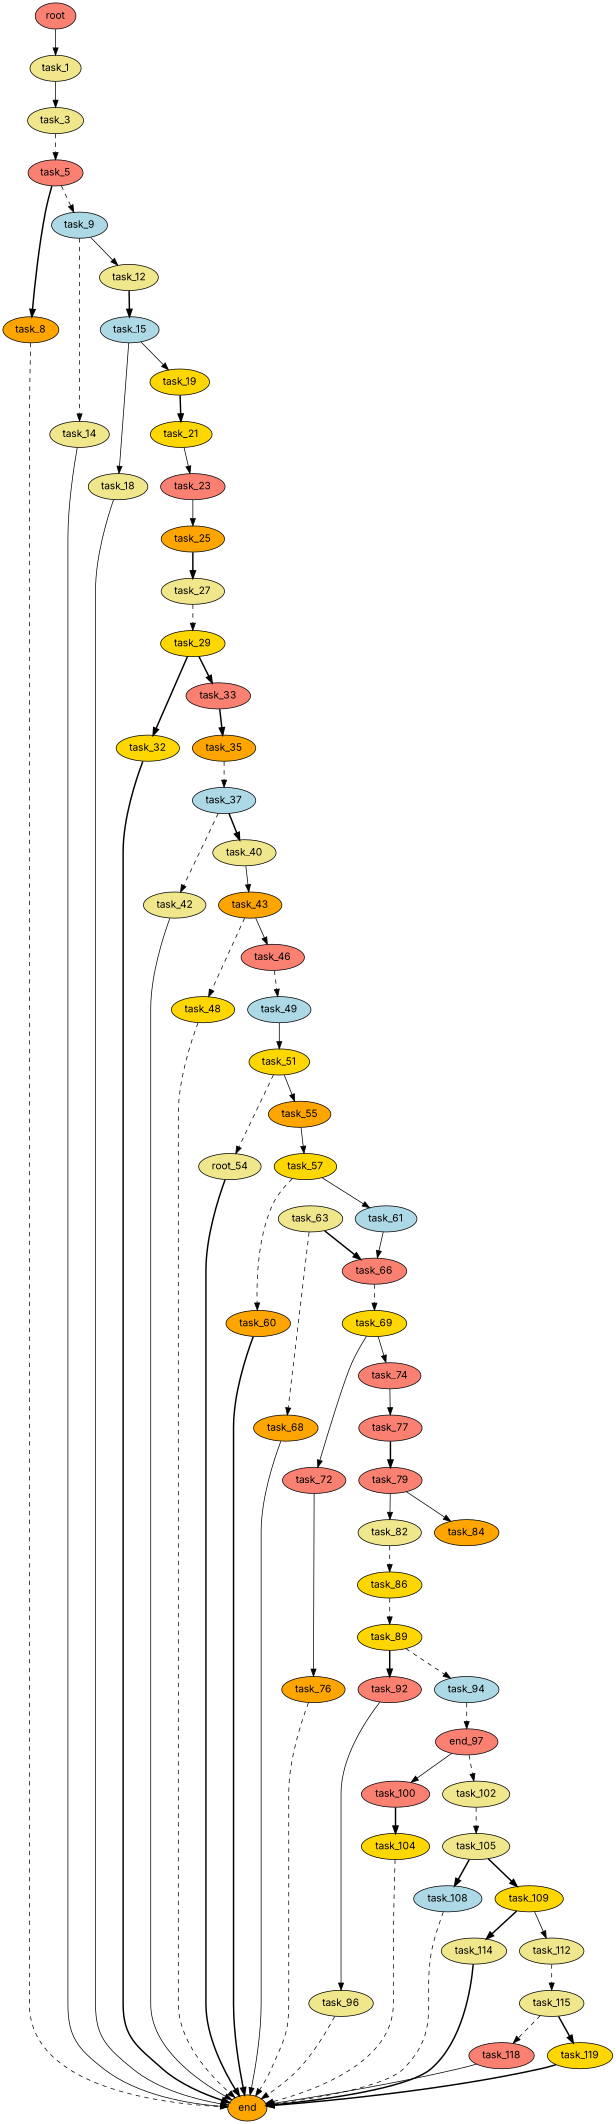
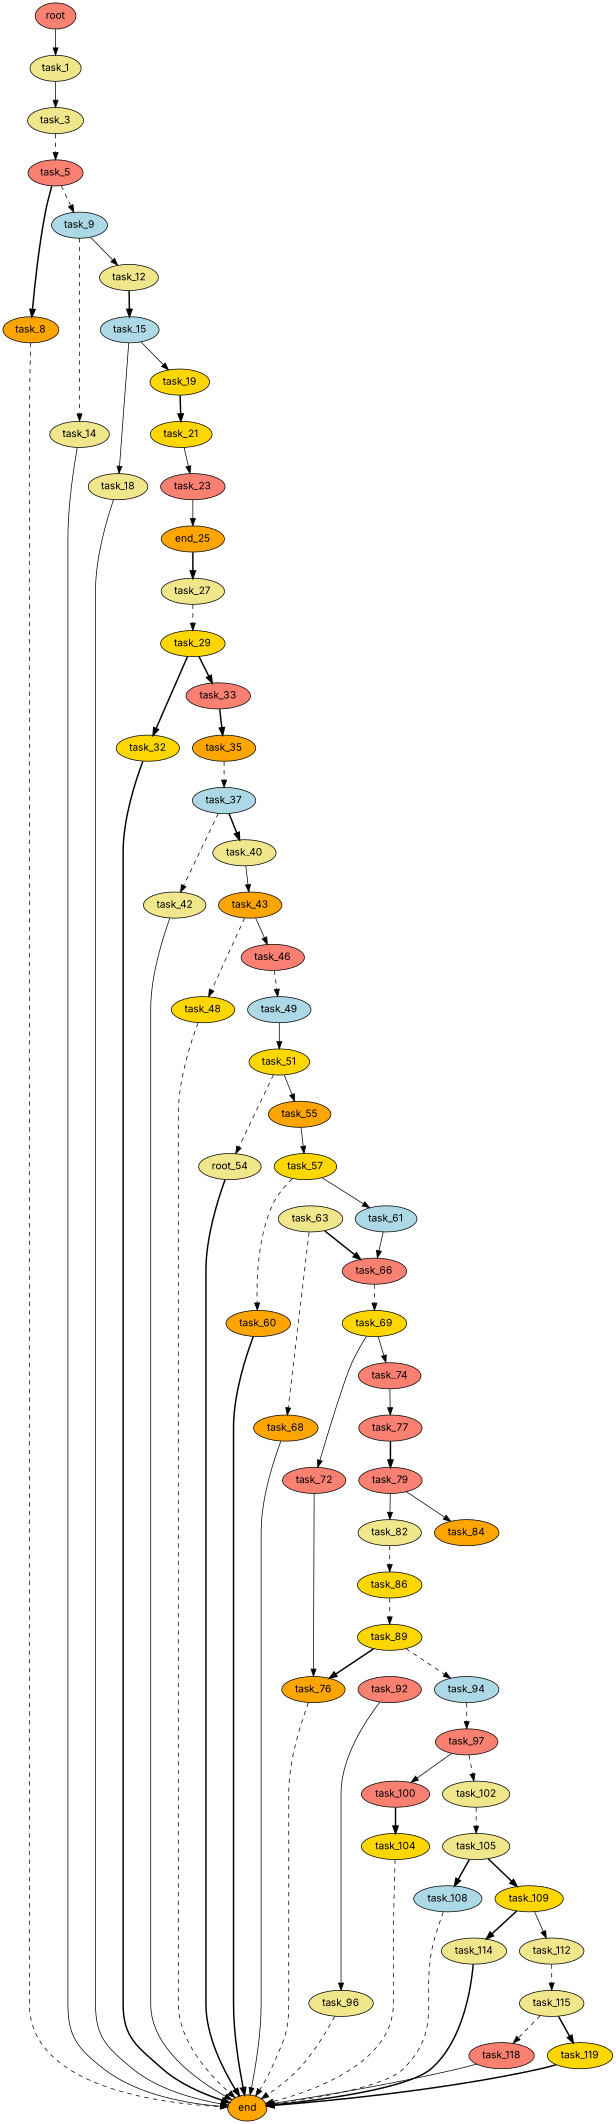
node "task_25": label "task_25" -> "end_25"
edge "task_89" -> "task_92": now "task_89" -> "task_76"
node "end_97": label "end_97" -> "task_97"
